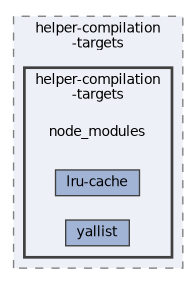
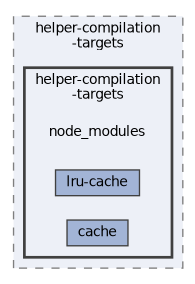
node "yallist": label "yallist" -> "cache"
